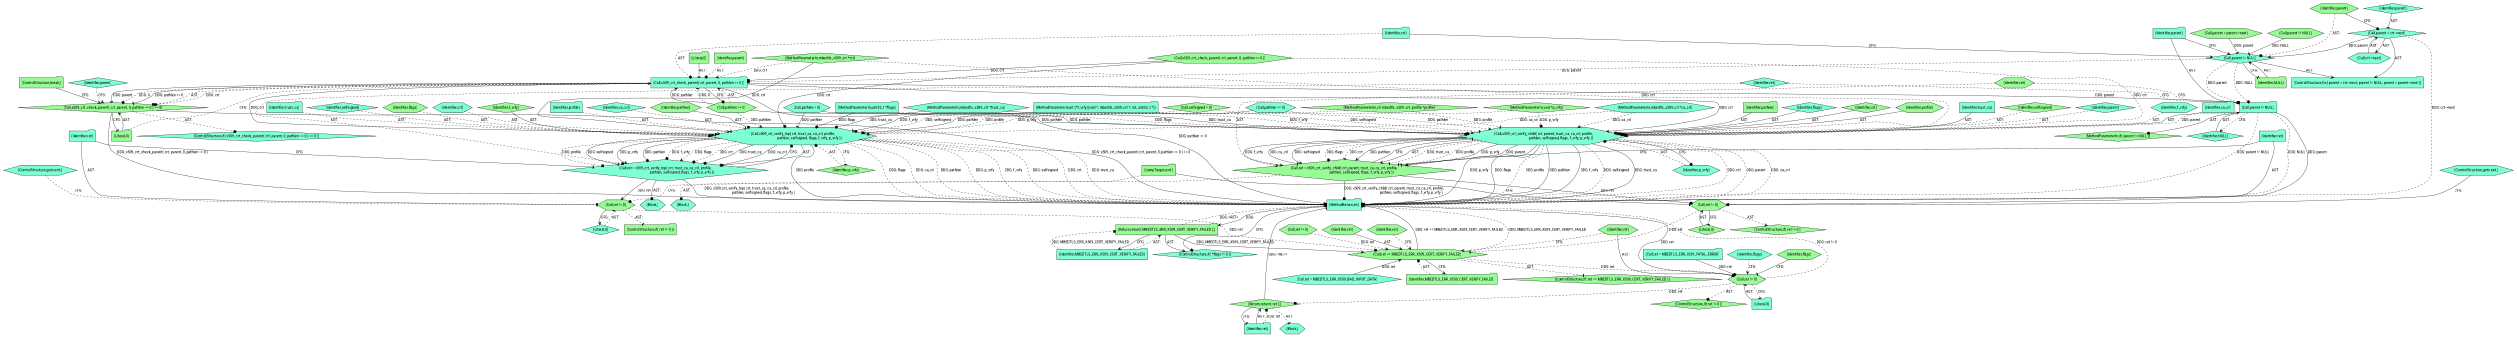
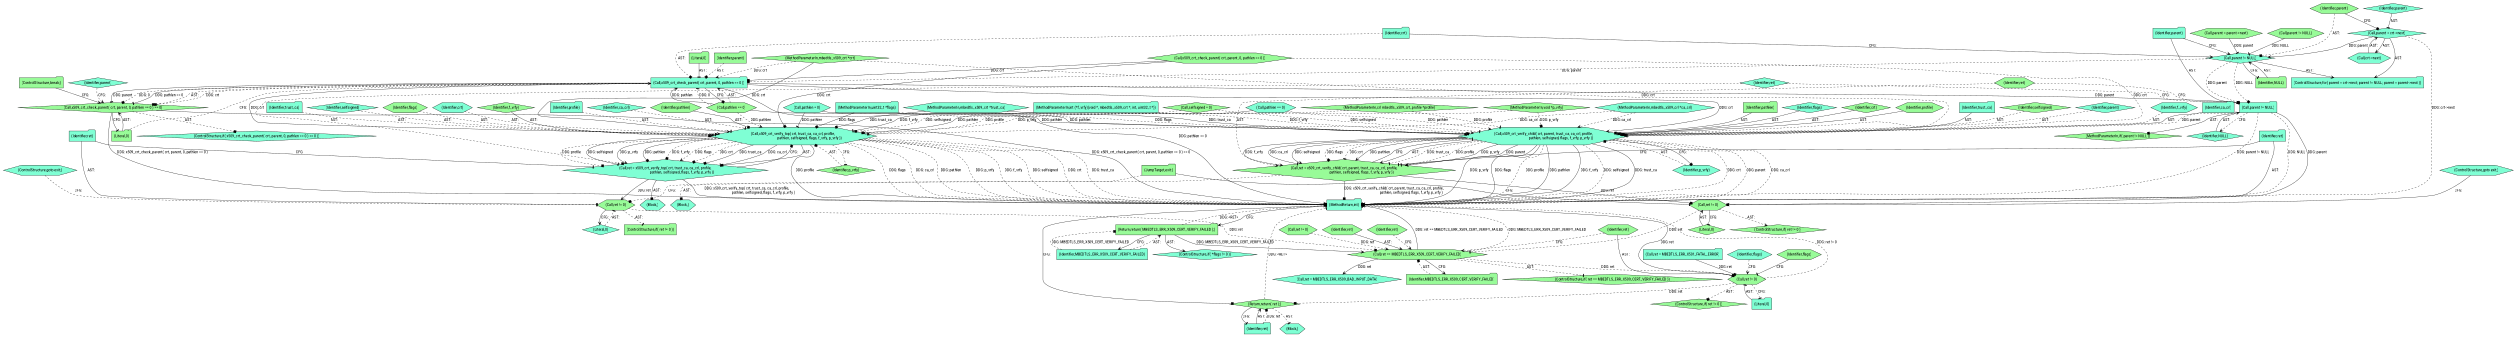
edge "(MethodReturn,int)" -> "(Return,return( MBEDTLS_ERR_X509_CERT_VERIFY_FAILED );)": label "DDG: " -> "CFG: "
edge "(MethodReturn,int)" -> "(ControlStructure,if( *flags != 0 ))": now "(MethodReturn,int)" -> "(Return,return( ret );)"
edge "(Return,return( ret );)" -> "(MethodReturn,int)": style solid -> dashed
edge "(Call,ret = MBEDTLS_ERR_X509_BAD_INPUT_DATA)" -> "(Call,ret == MBEDTLS_ERR_X509_CERT_VERIFY_FAILED)": reversed
